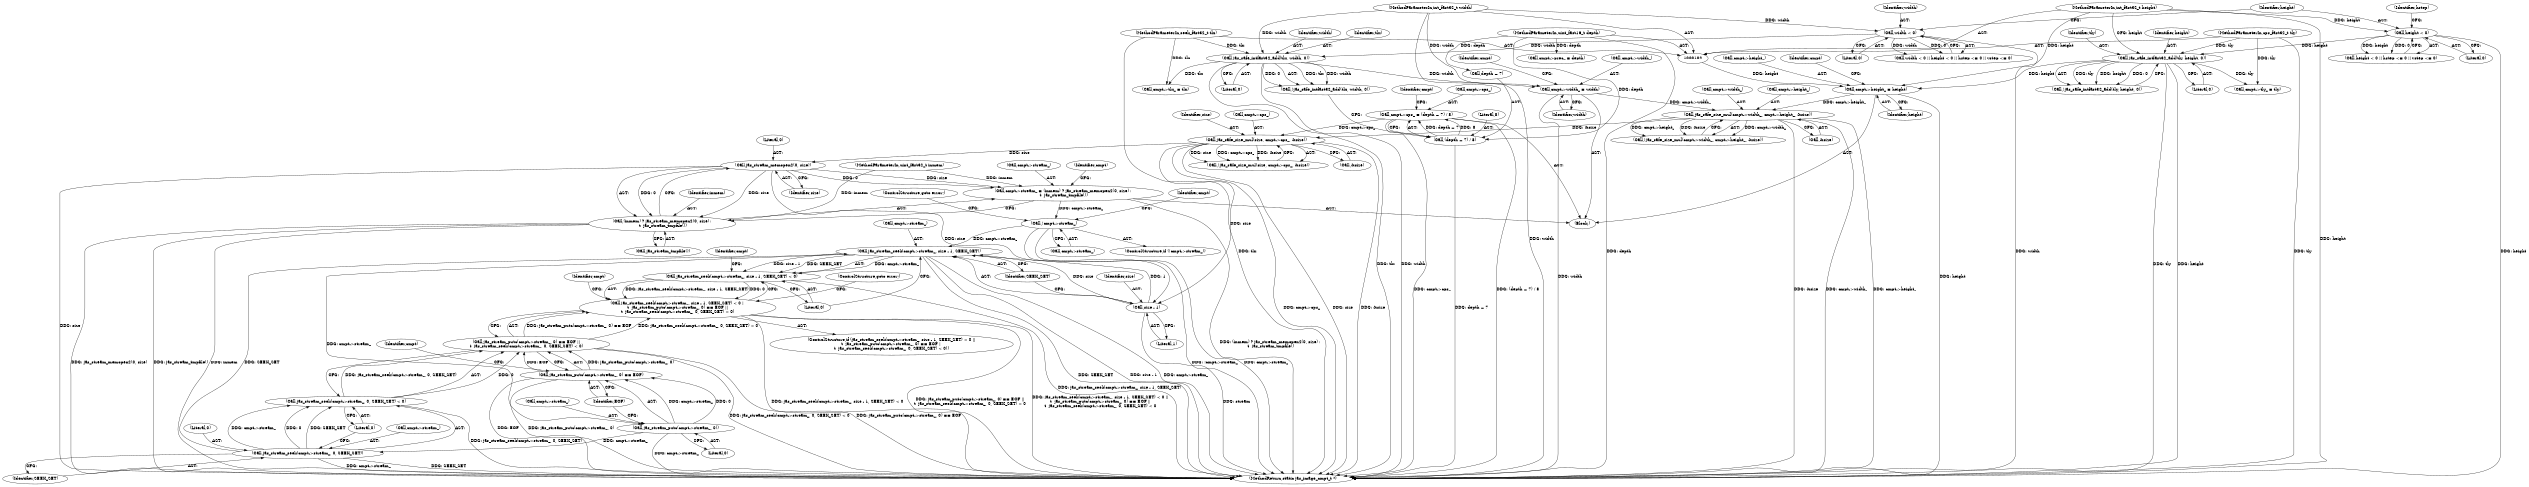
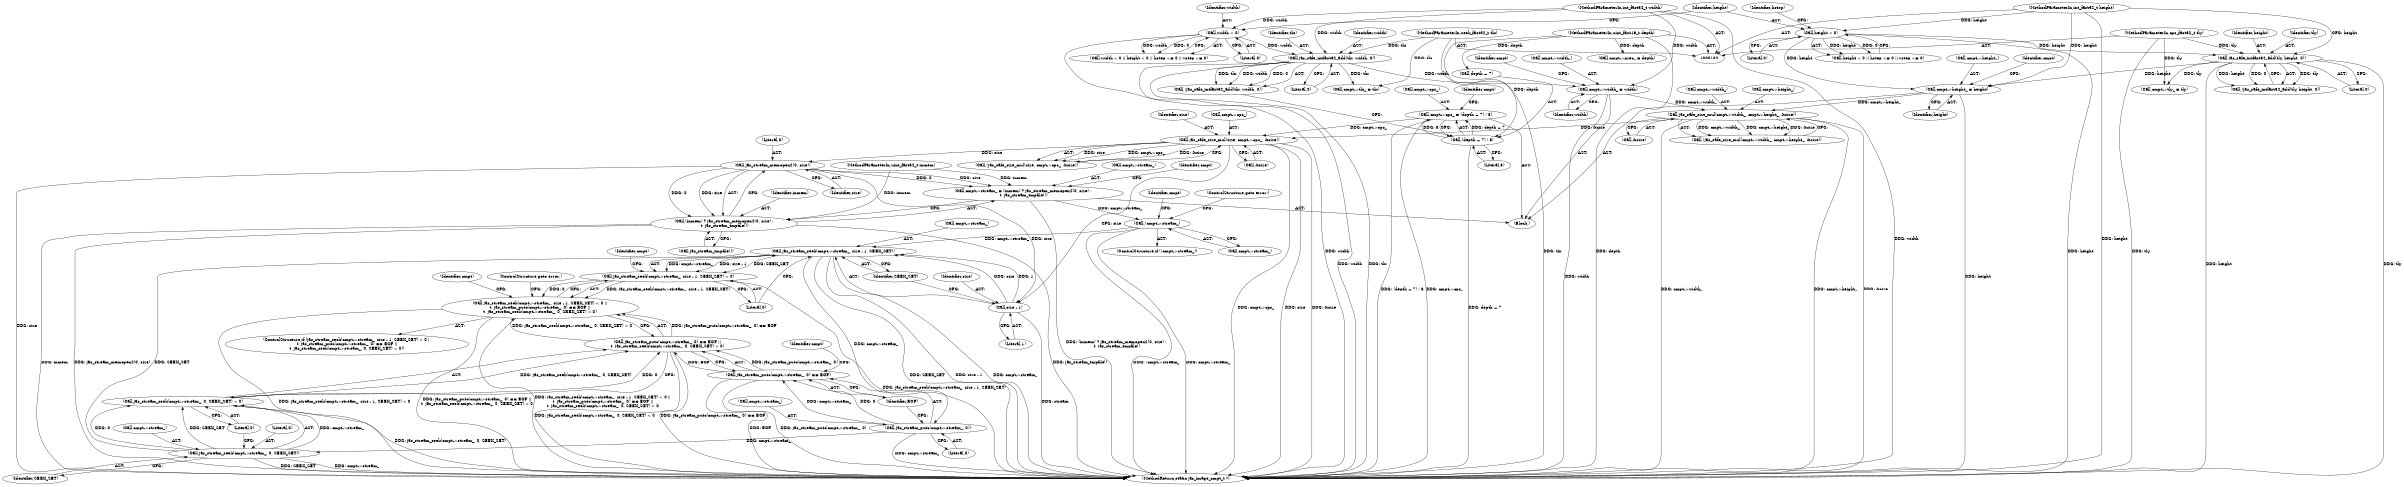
edge "1000102" -> "(Call,cmpt->height_ = height)": now "(Call,height < 0)" -> "(Call,cmpt->height_ = height)"
edge "(Call,(depth + 7) / 8)" -> "(Literal,8)": added, label "CFG:"
edge "(Call,jas_safe_size_mul(size, cmpt->cps_, &size))" -> "(Call,size - 1)": label "DDG: size" -> "CFG: size"
